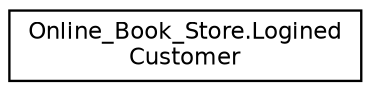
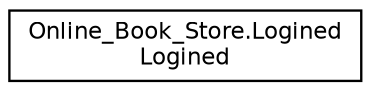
node "Online_Book_Store.Logined Customer": label "Online_Book_Store.Logined Customer" -> "Online_Book_Store.Logined Logined"
